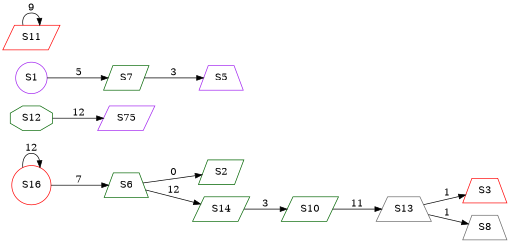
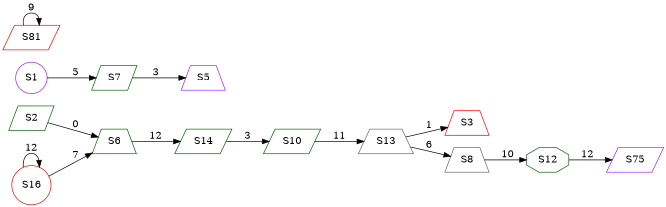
node "S11": label "S11" -> "S81"
edge "S8" -> "S12": added, label "10"
edge "S6" -> "S2": reversed
edge "S13" -> "S8": label "1" -> "6"
